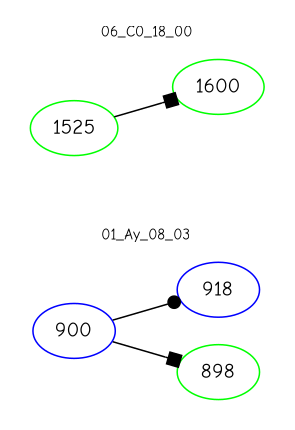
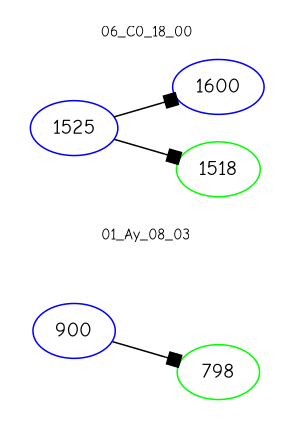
node "1600": color green -> blue
node "1525": color green -> blue
node "1518": added
node "918": removed
node "898": label "898" -> "798"
